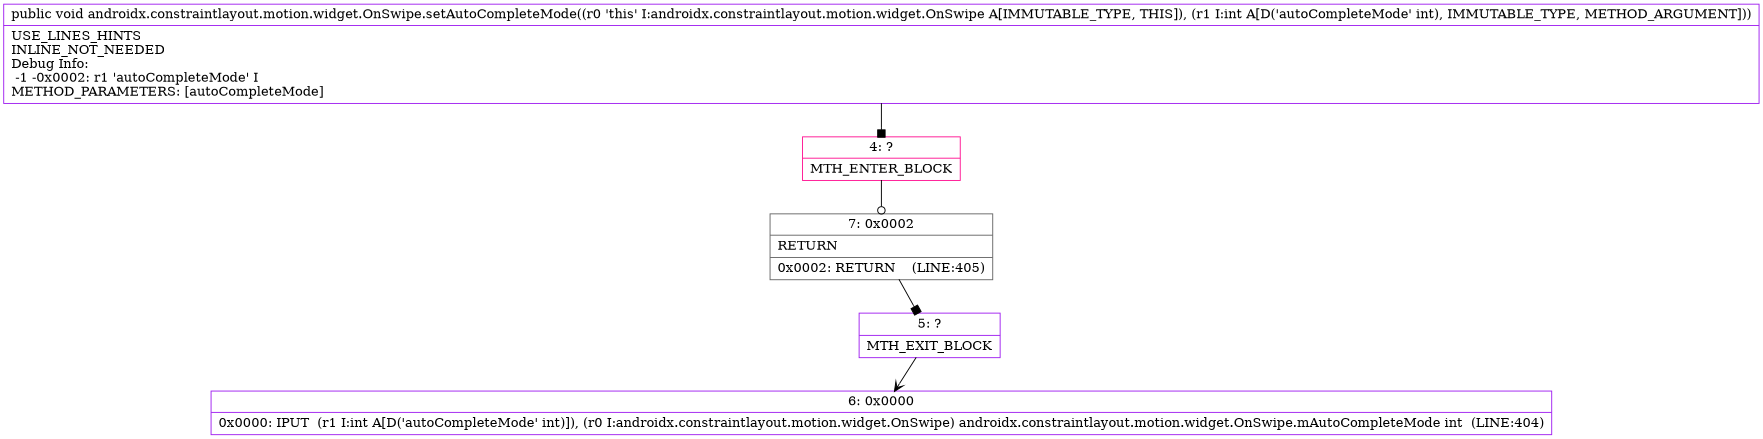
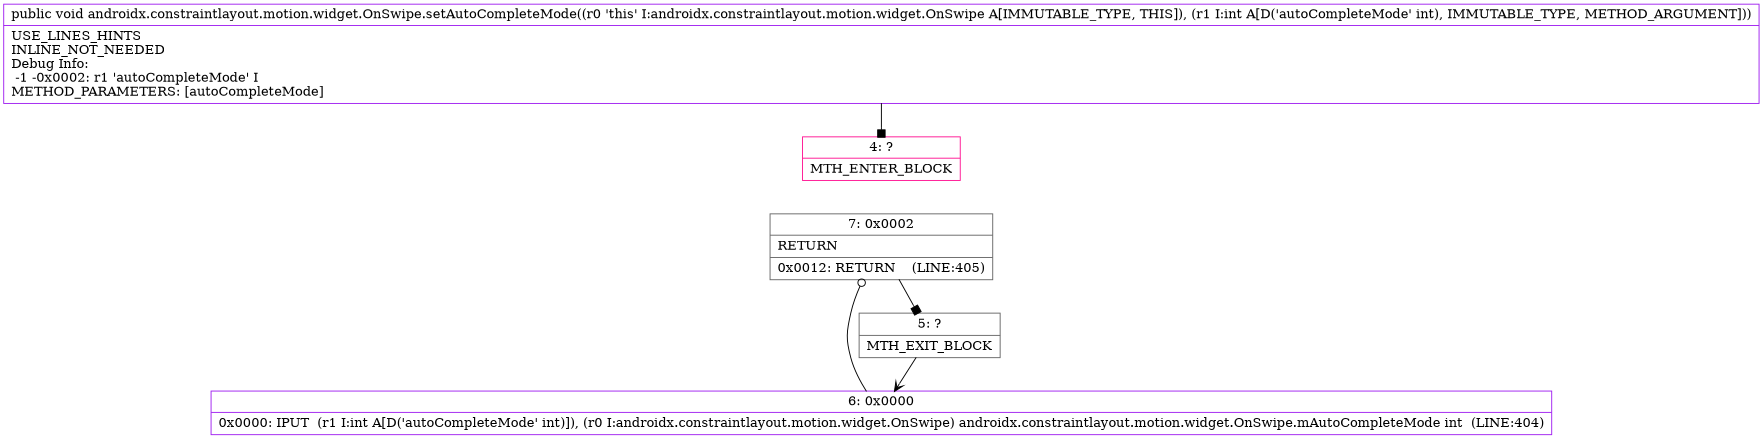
edge "4: ?" -> "7: 0x0002": now "6: 0x0000" -> "7: 0x0002"
node "7: 0x0002": text "0x0002: RETURN    (LINE:405)" -> "0x0012: RETURN    (LINE:405)"
node "5: ?": color purple -> gray40
